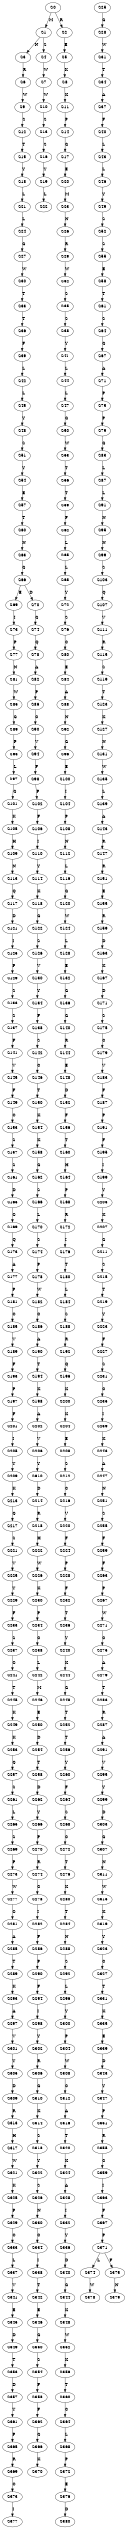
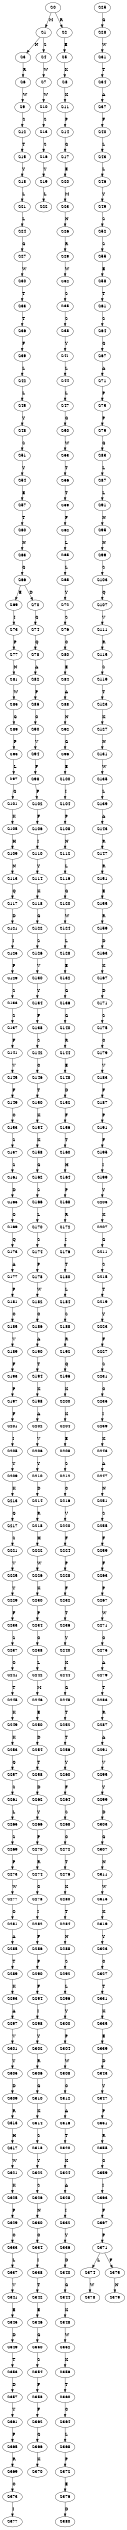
node "S610": label "S610" -> "S210"
